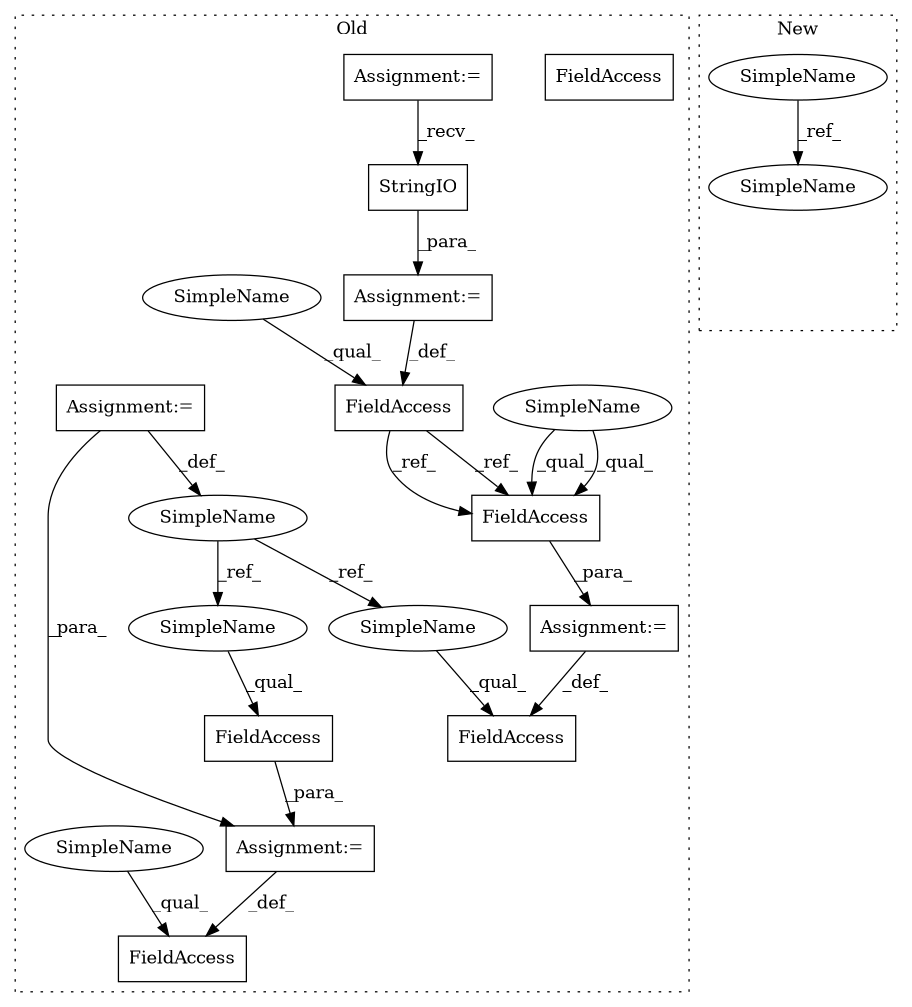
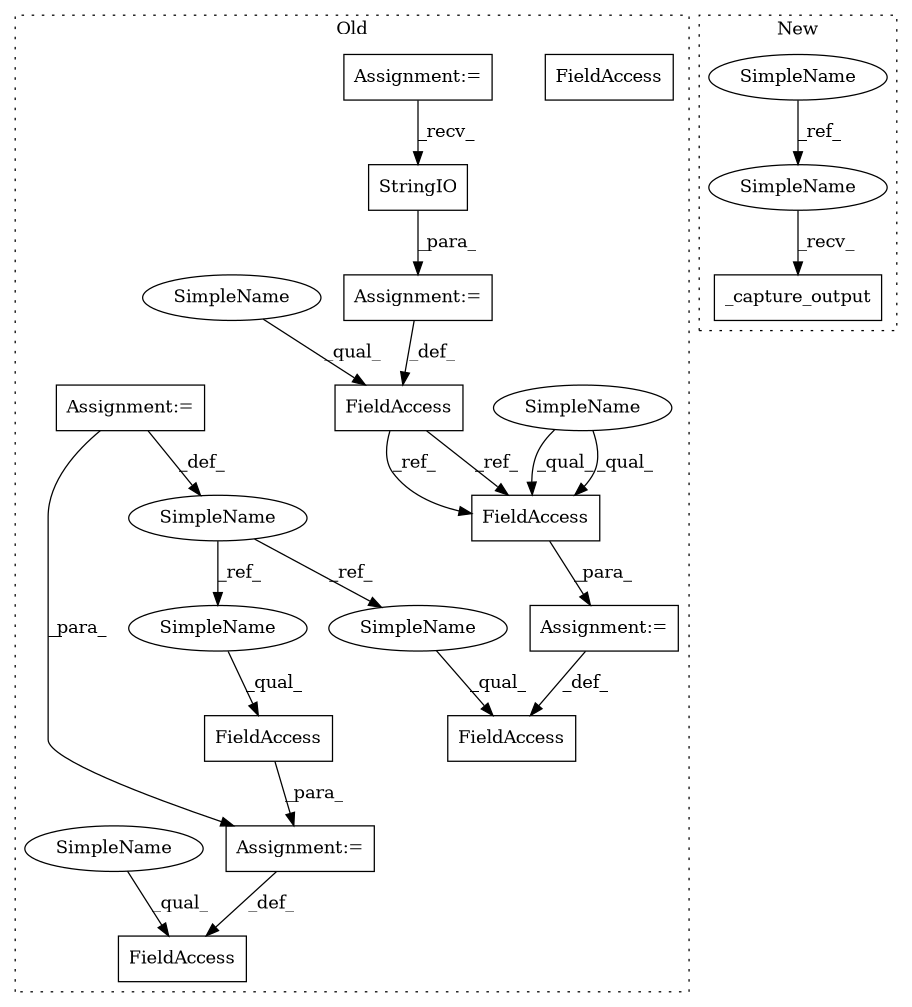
node "_capture_output": added
